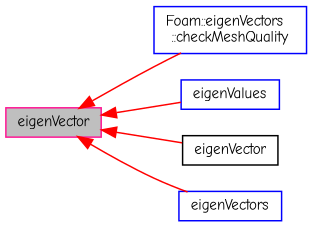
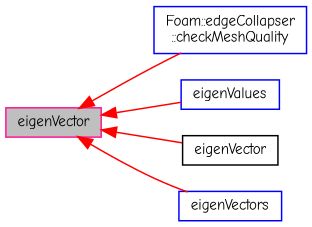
node "Foam::eigenVectors ::checkMeshQuality": label "Foam::eigenVectors ::checkMeshQuality" -> "Foam::edgeCollapser ::checkMeshQuality"
